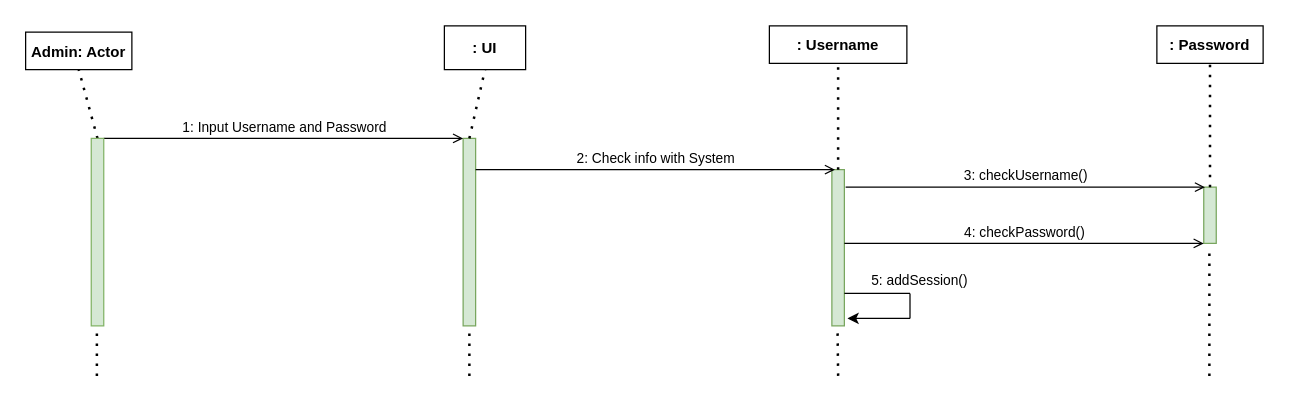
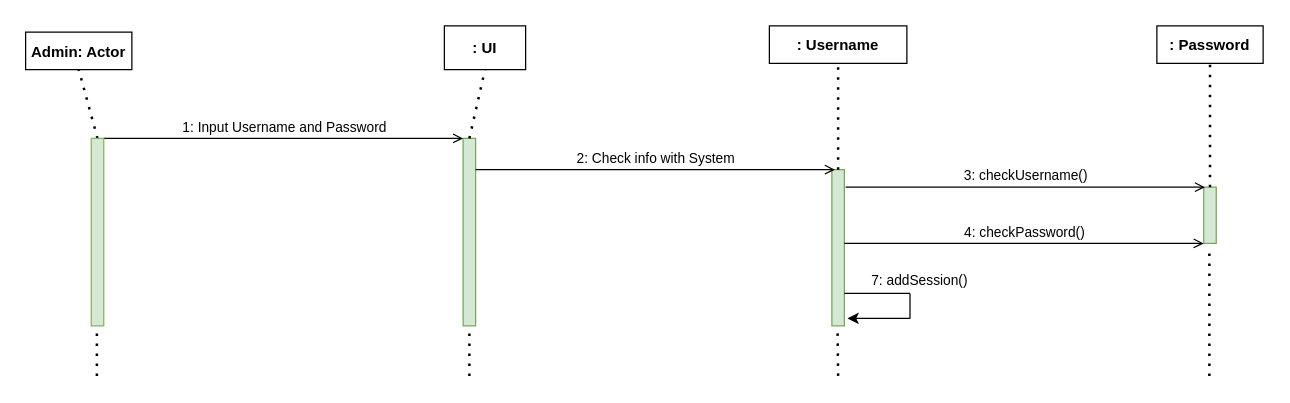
node "5: addSession()": label "5: addSession()" -> "7: addSession()"
